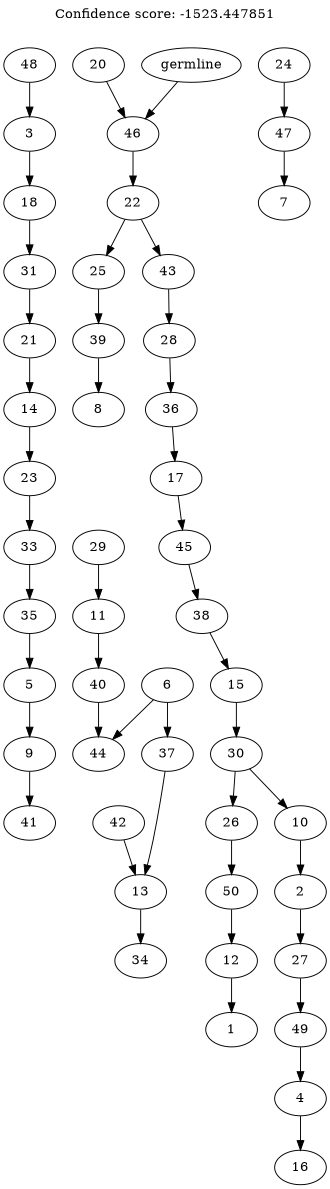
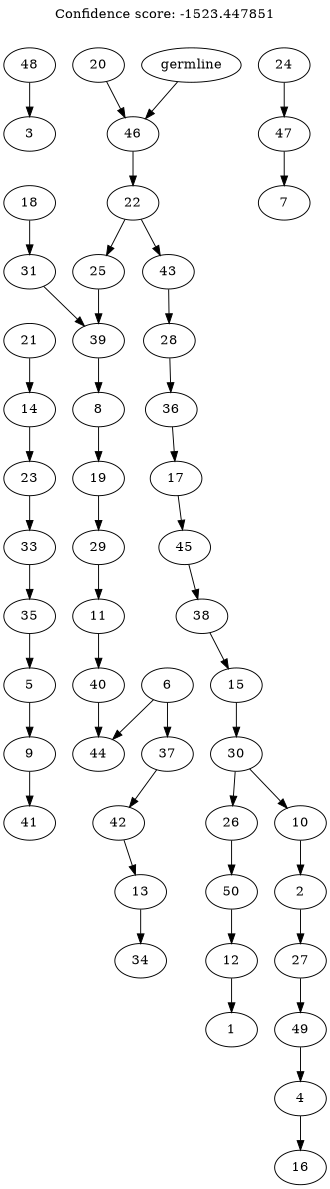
edge "3" -> "18": removed
edge "31" -> "21": now "31" -> "39"
node "19": added
edge "37" -> "13": now "37" -> "42"
